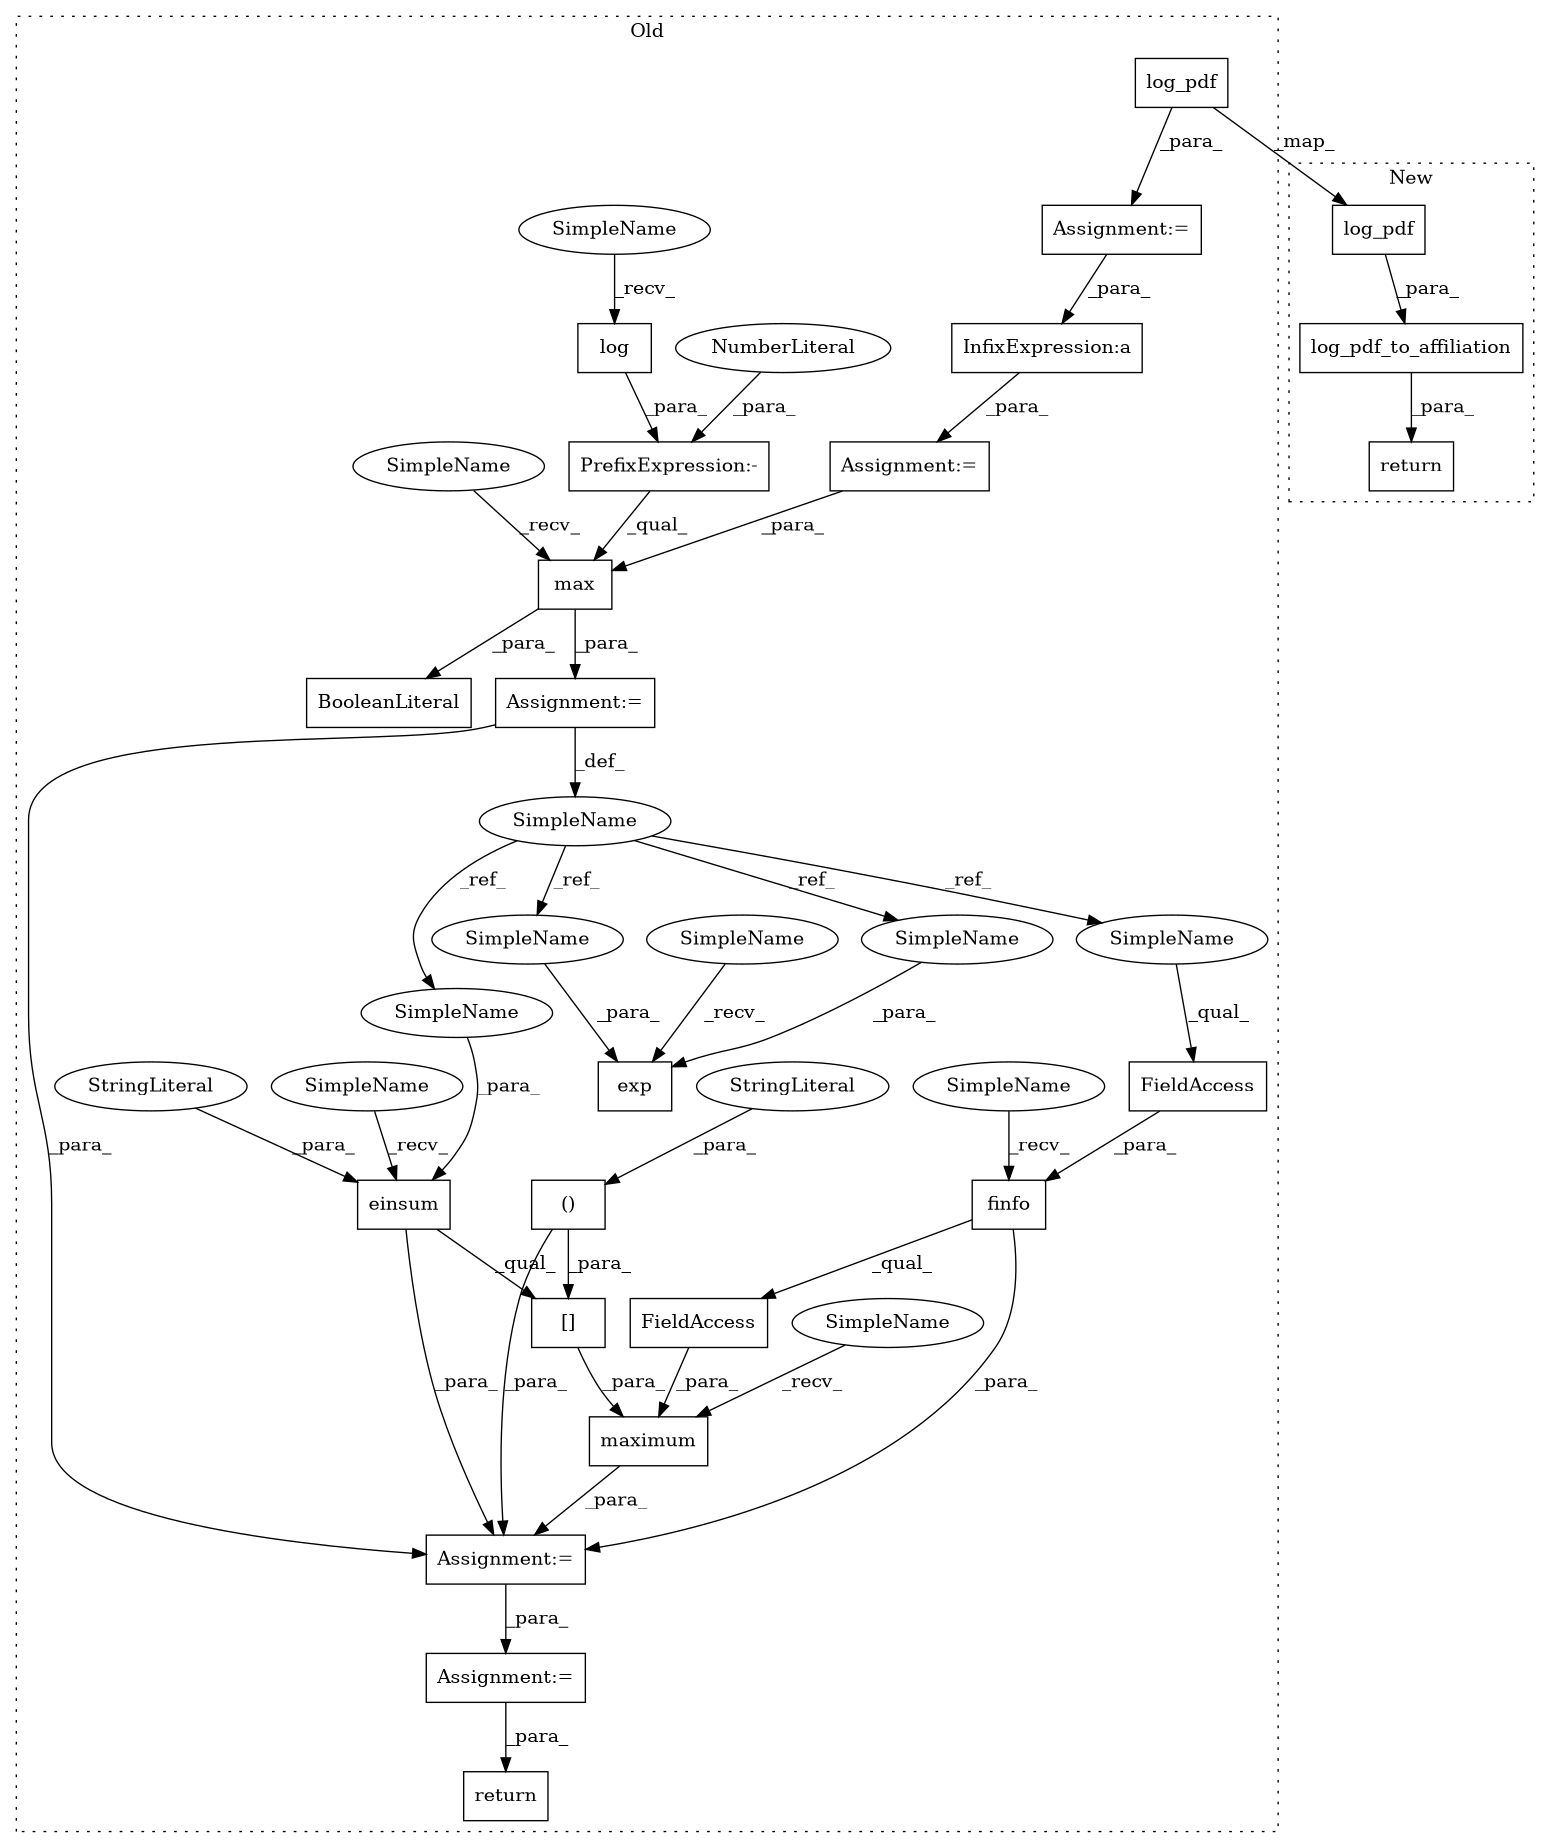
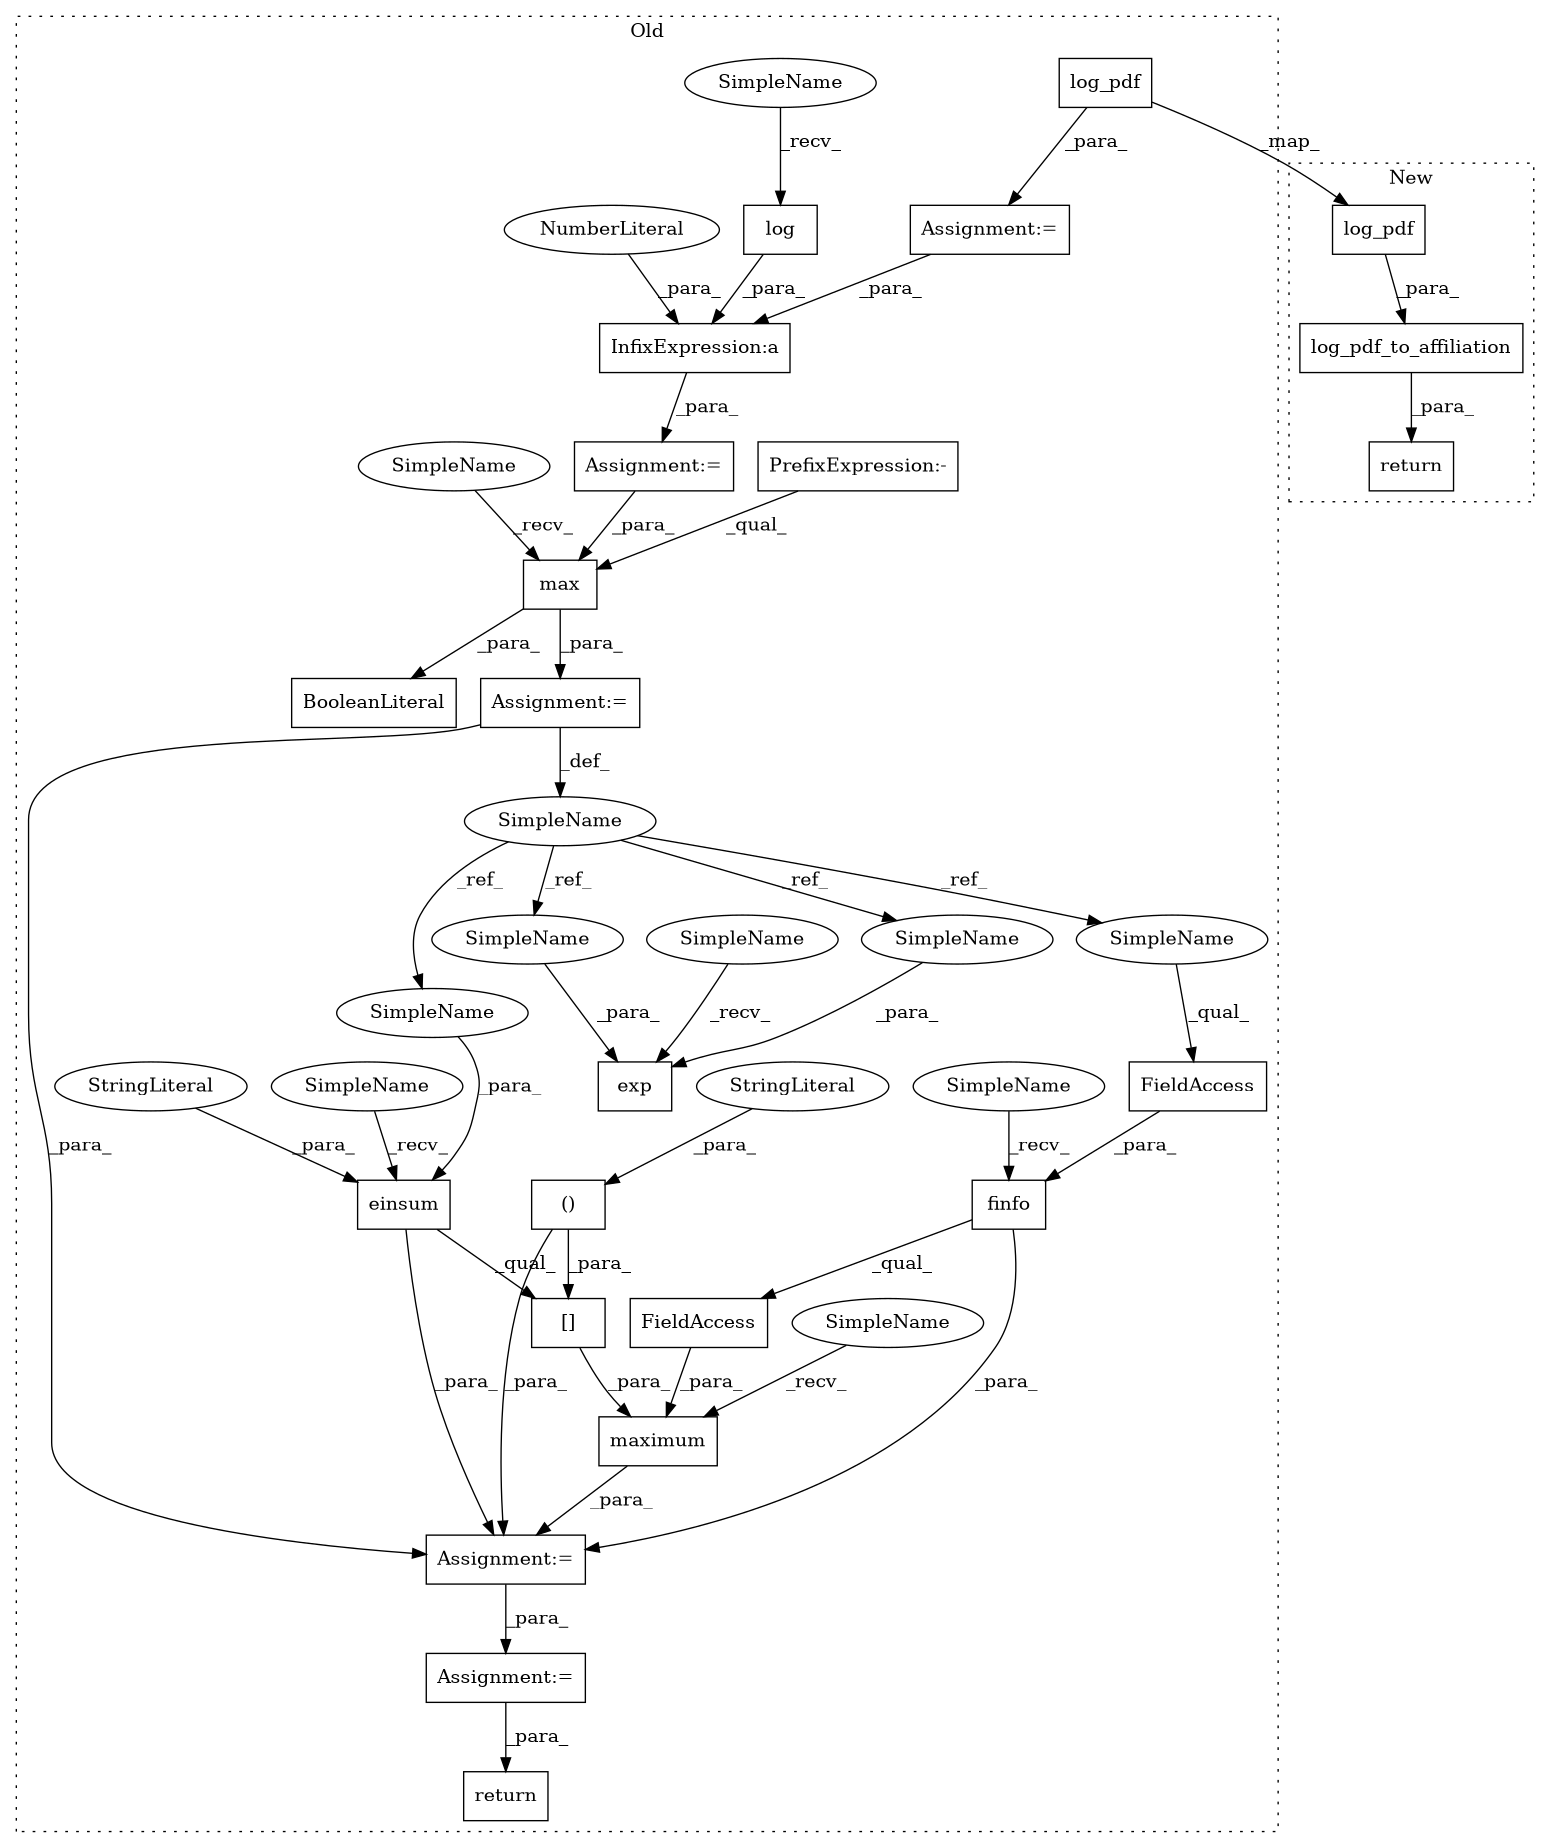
edge "log" -> "PrefixExpression:-": now "log" -> "InfixExpression:a"
edge "NumberLiteral" -> "PrefixExpression:-": now "NumberLiteral" -> "InfixExpression:a"
